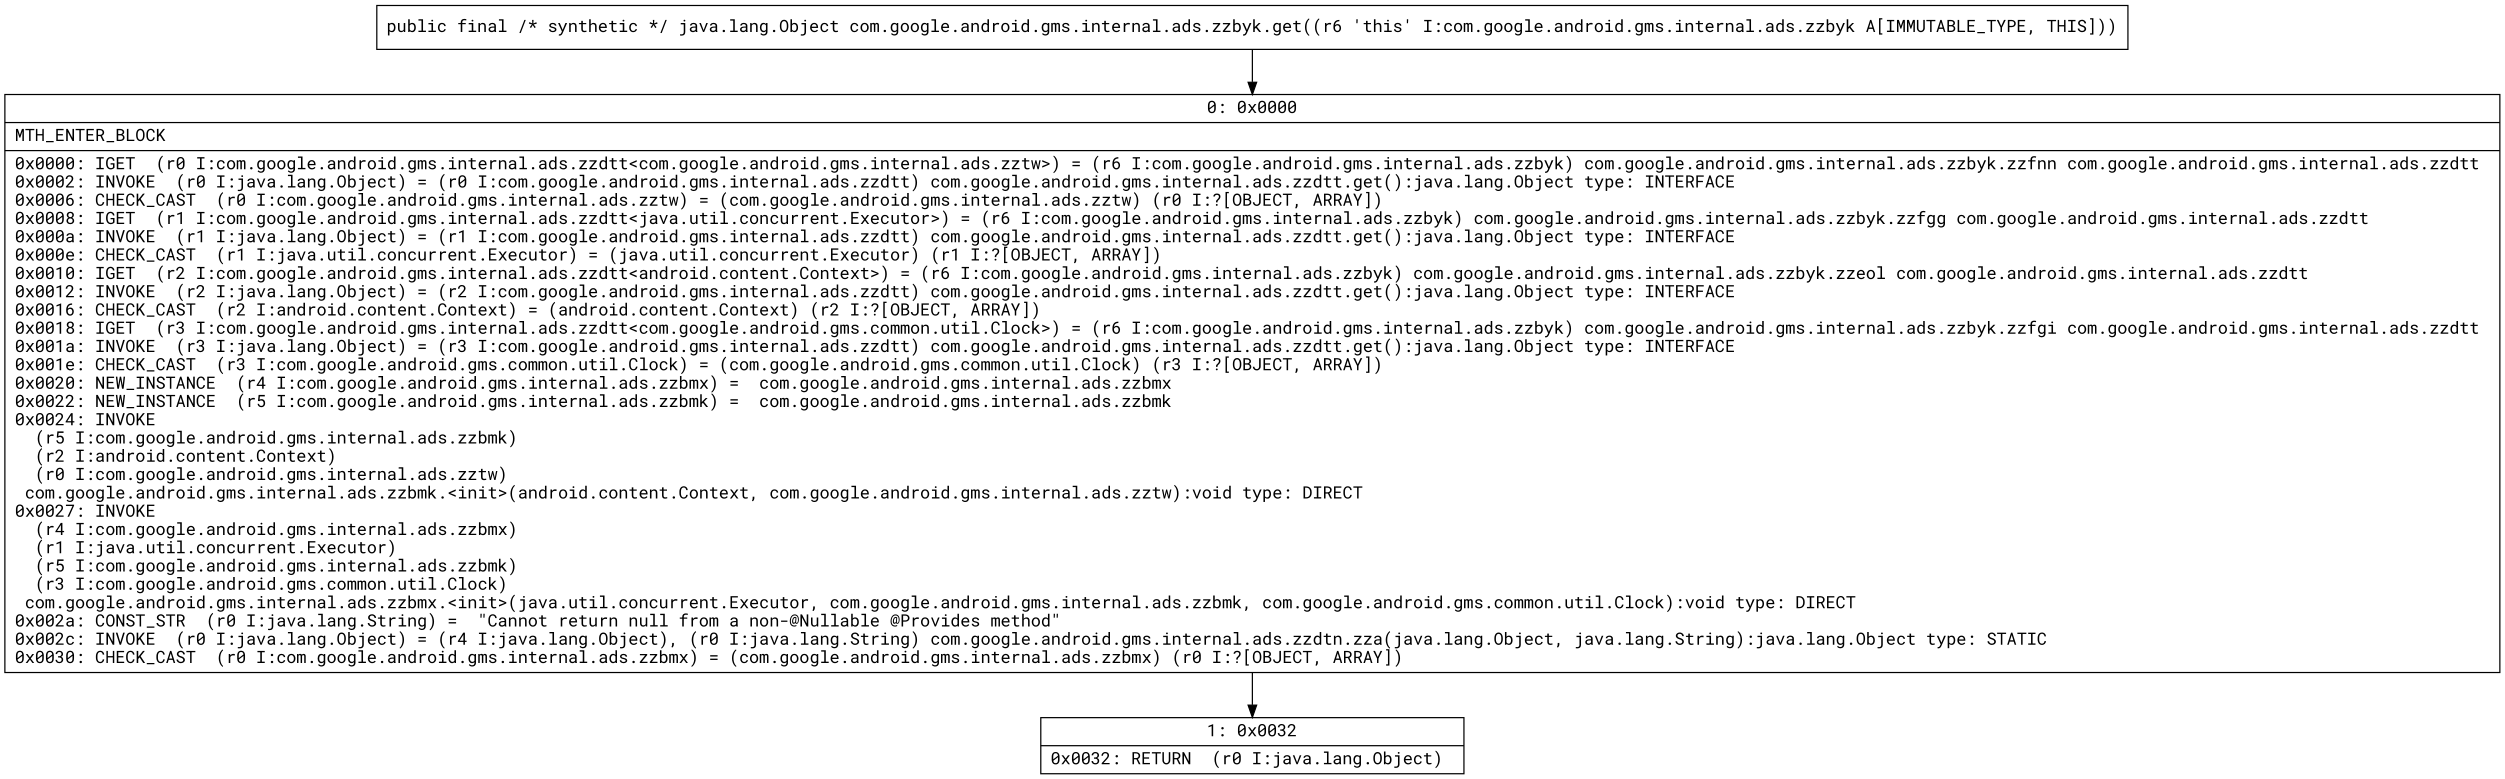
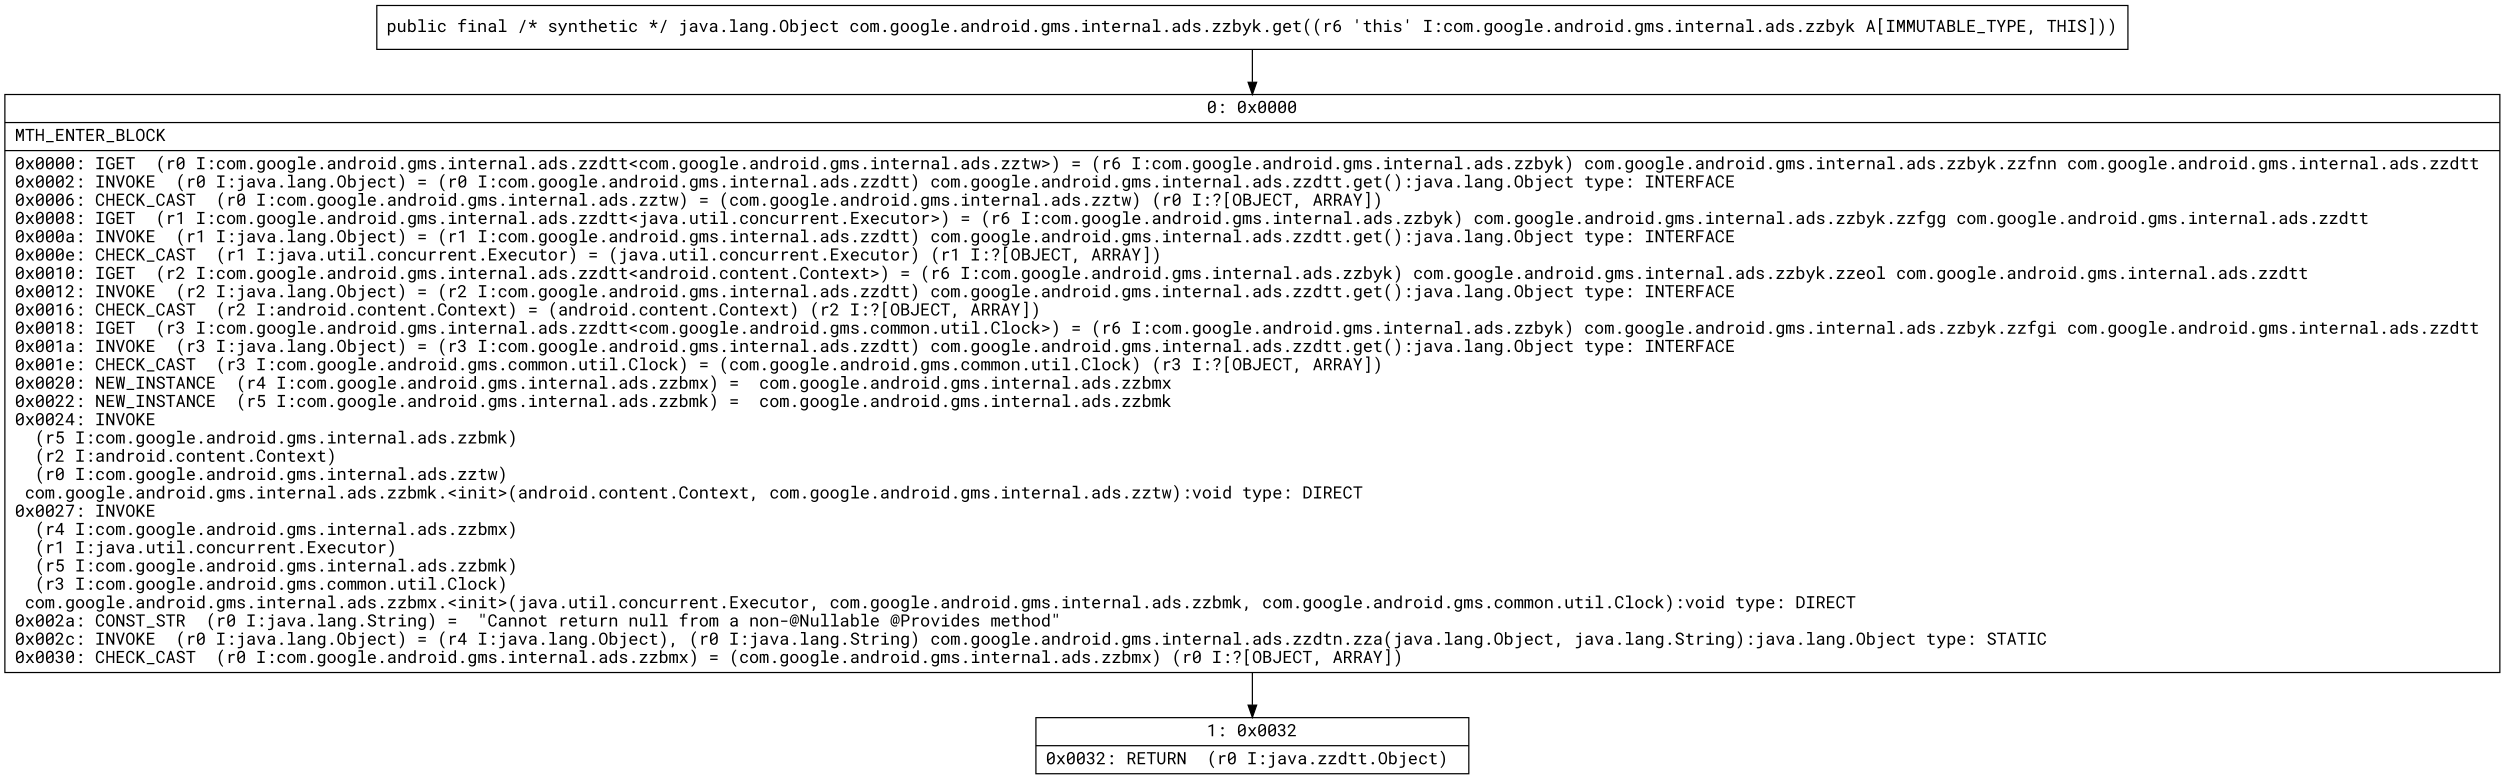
node "1: 0x0032": text "0x0032: RETURN  (r0 I:java.lang.Object)" -> "0x0032: RETURN  (r0 I:java.zzdtt.Object)"
